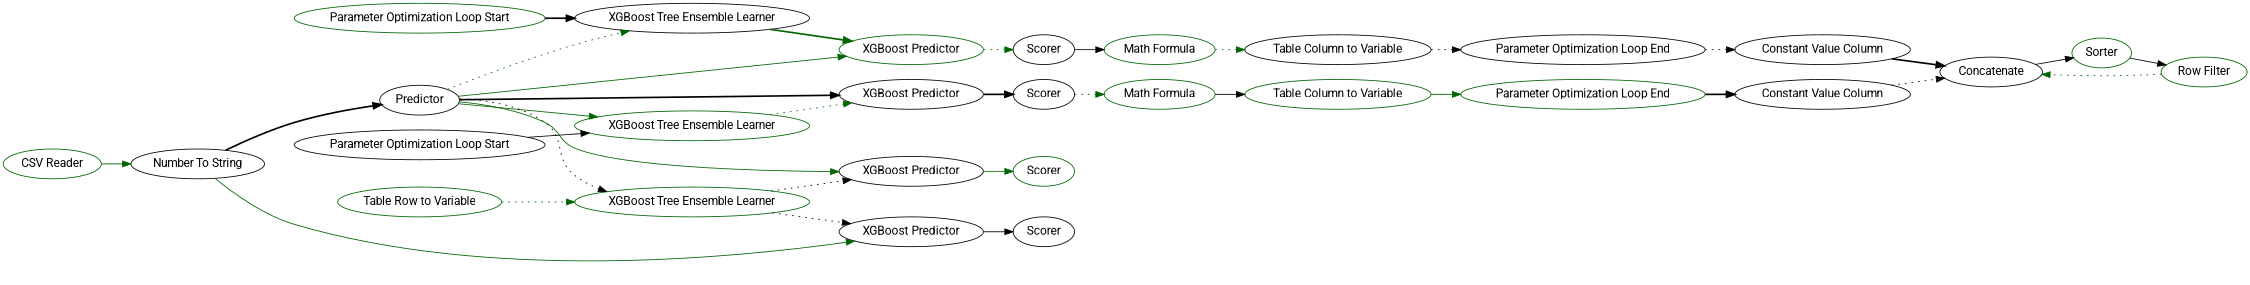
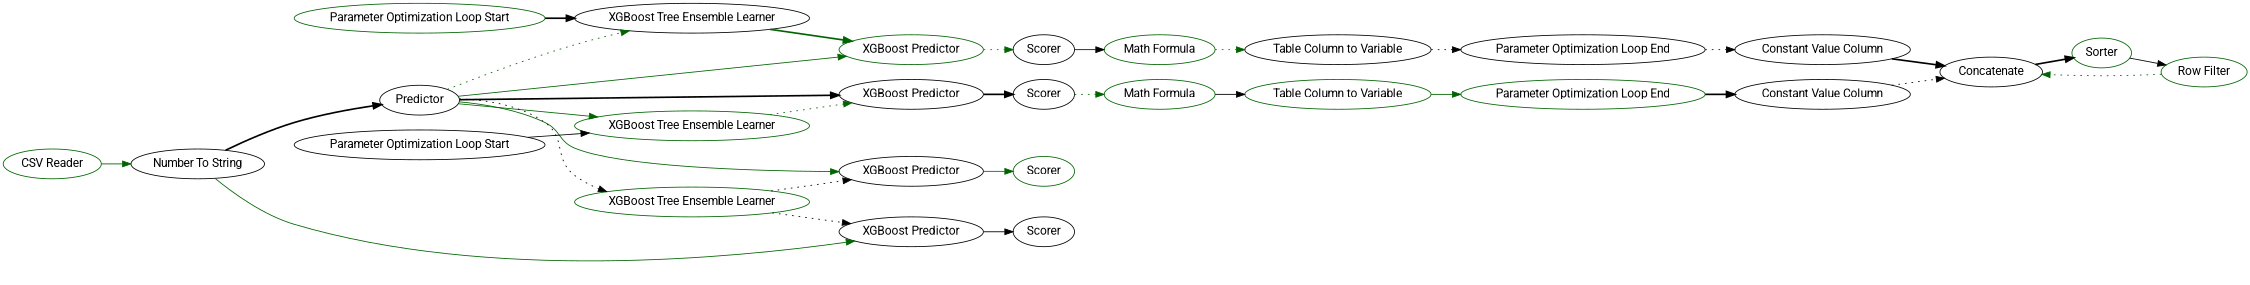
edge "Concatenate" -> "Sorter": style solid -> bold
node "Table Row to Variable": removed
